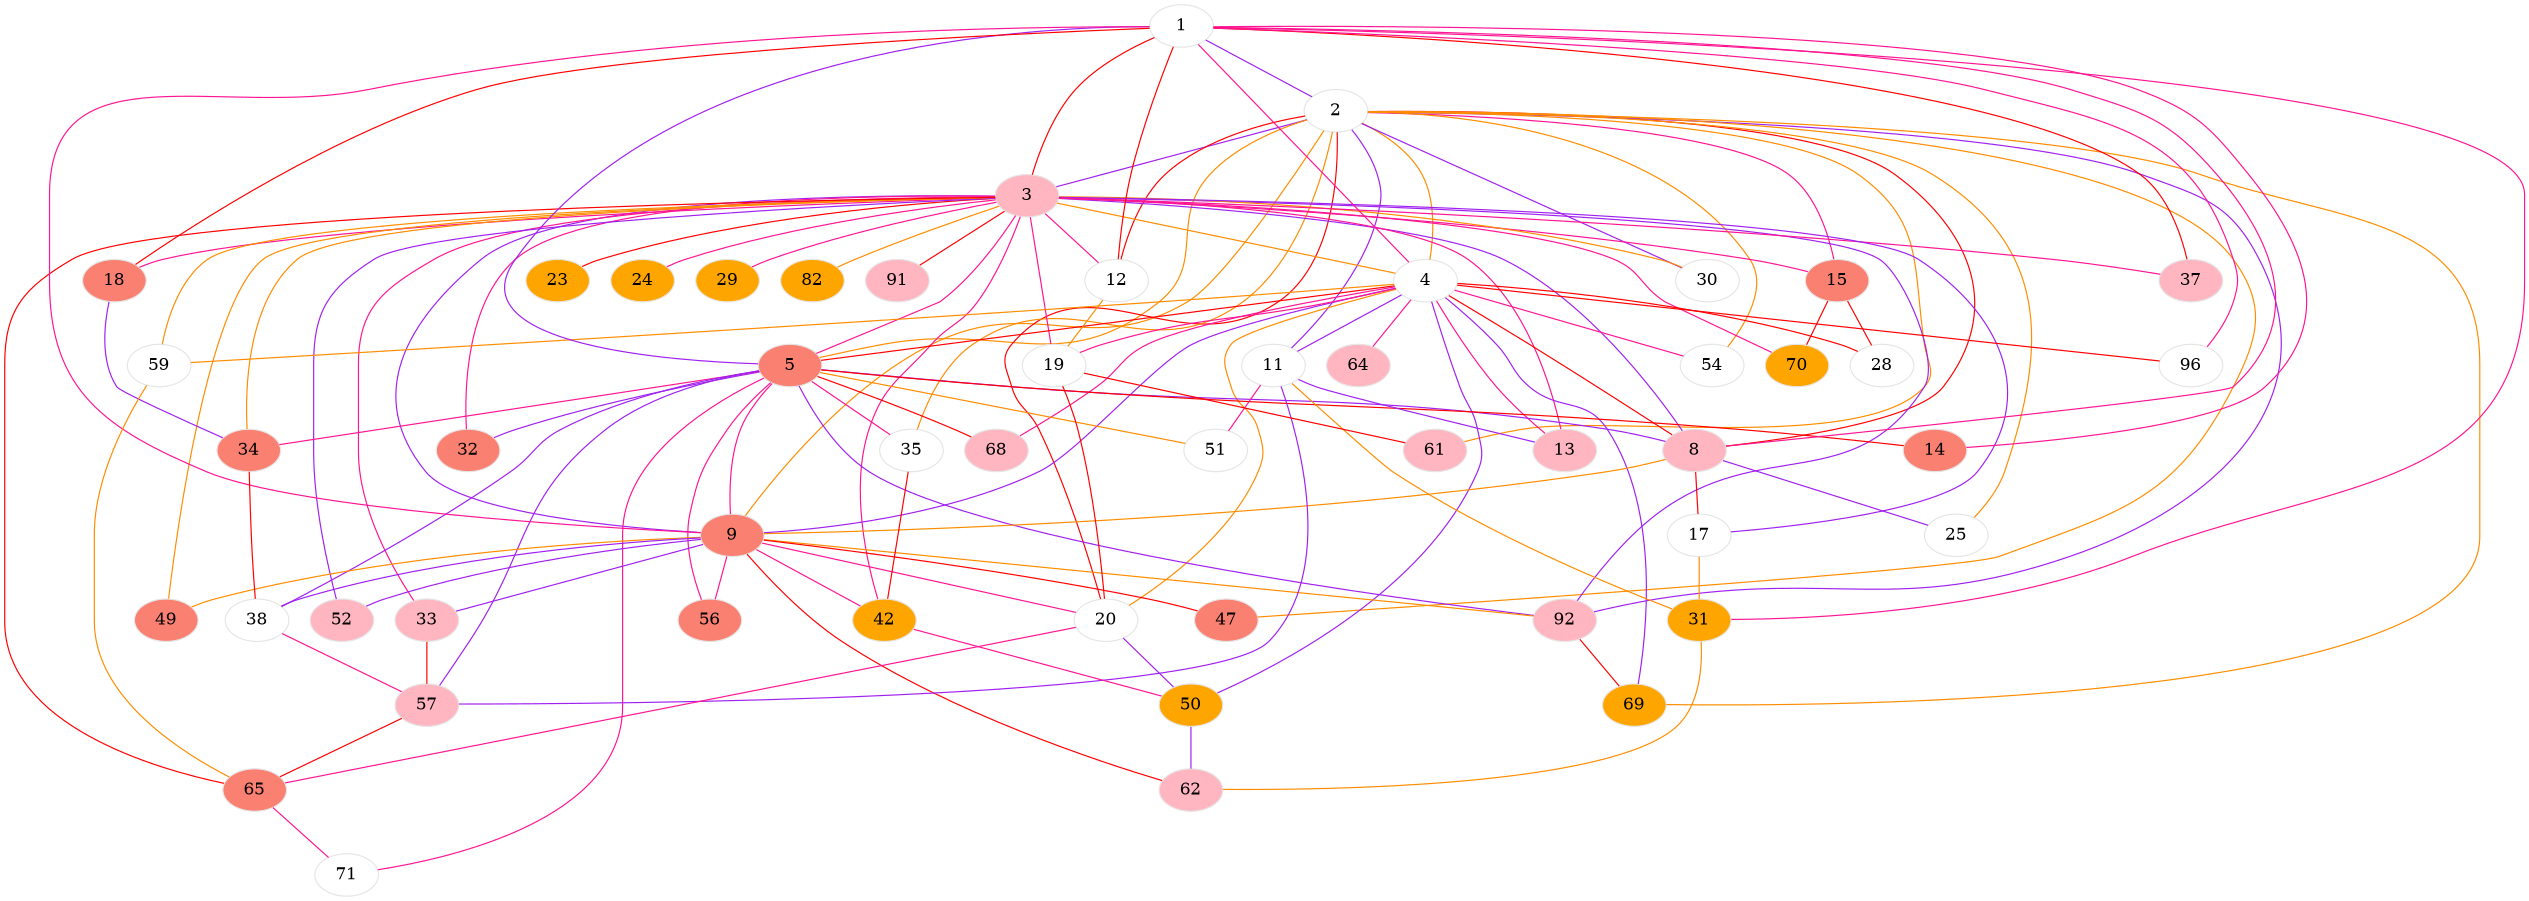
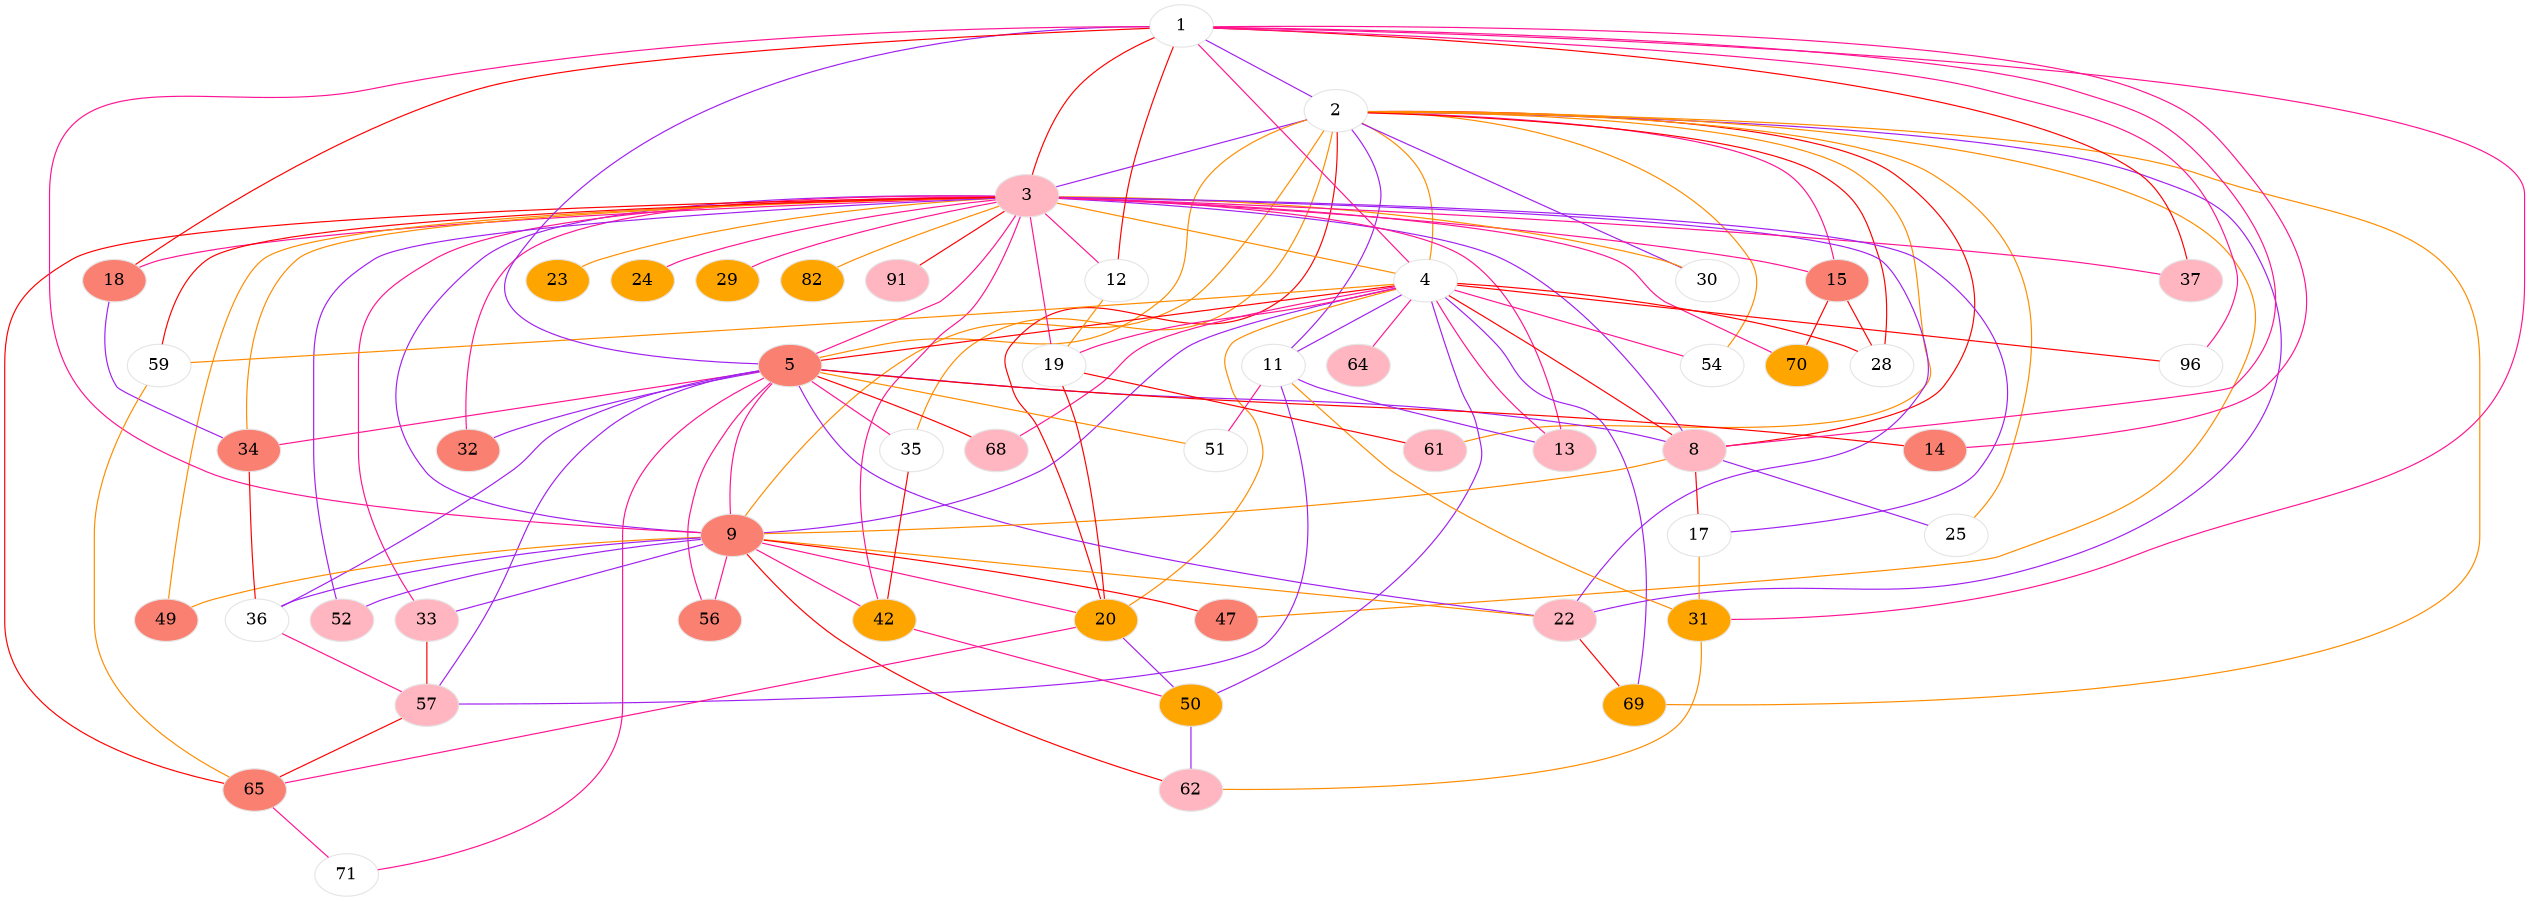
edge "2" -- "12": now "2" -- "28"
edge "3" -- "59": color darkorange -> red
edge "3" -- "23": color red -> darkorange
node "38": label "38" -> "36"
node "20": fillcolor white -> orange
node "92": label "92" -> "22"
